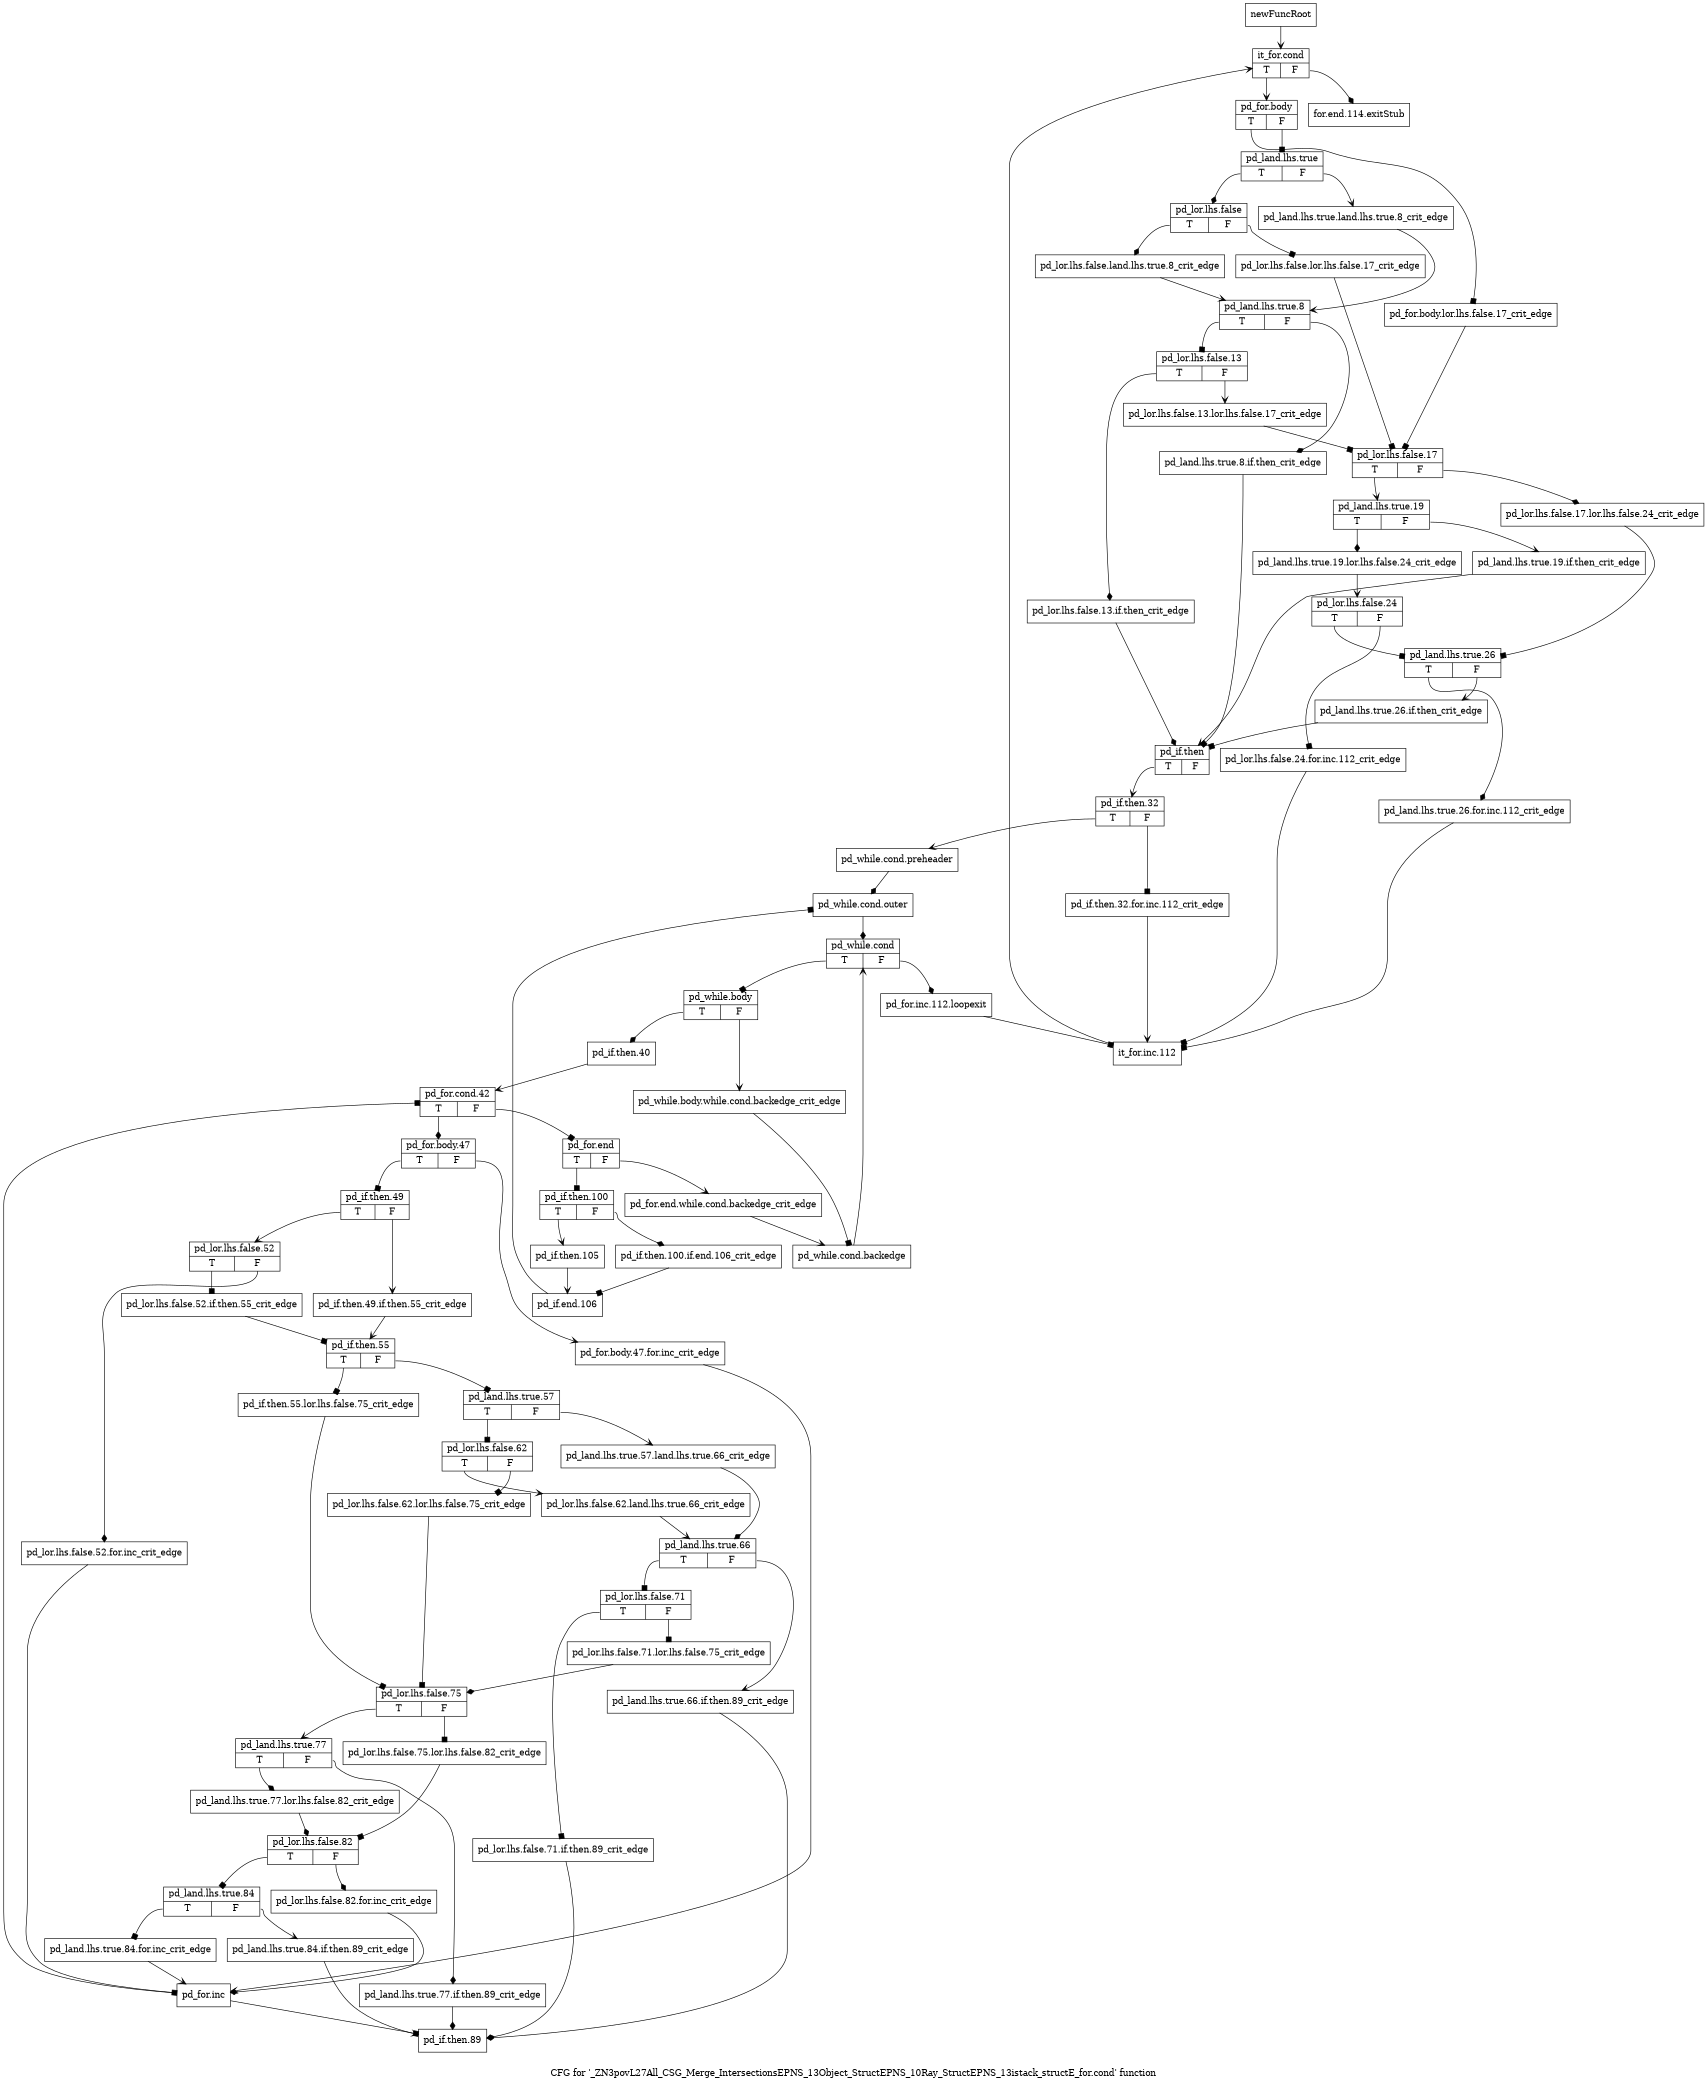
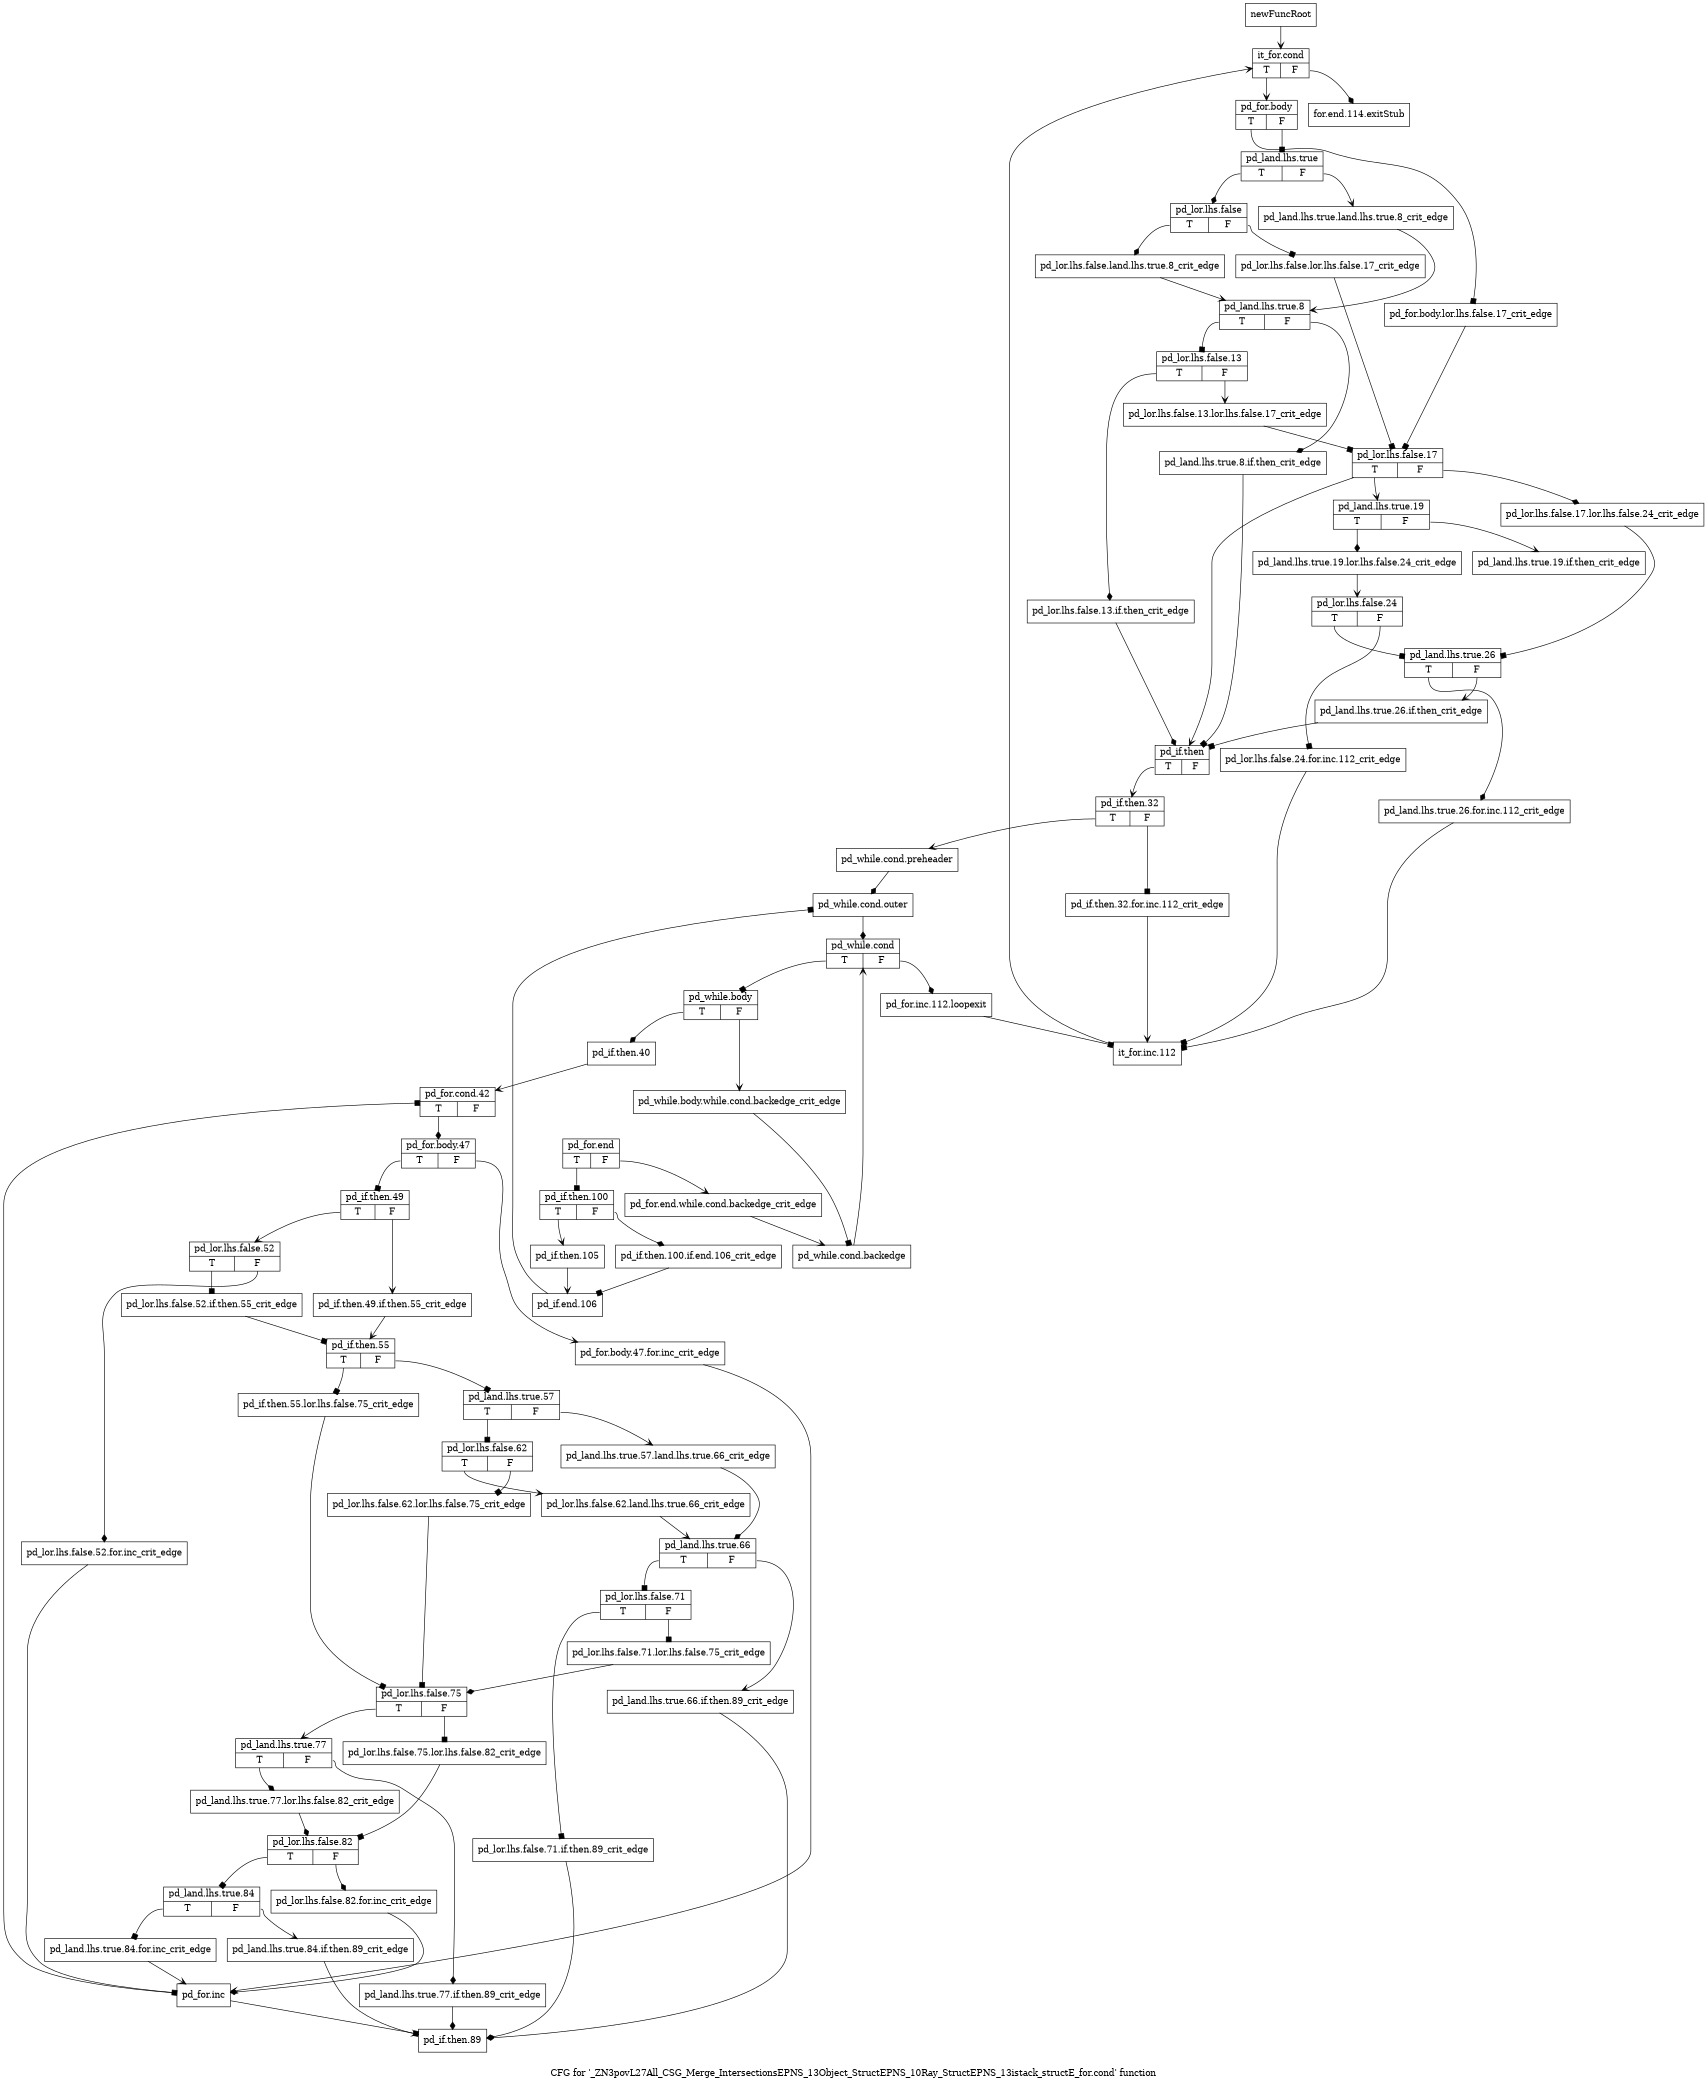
edge "pd_land.lhs.true.19.if.then_crit_edge" -> "pd_if.then": now "pd_lor.lhs.false.17" -> "pd_if.then"
edge "pd_for.cond.42" -> "pd_for.end": removed
